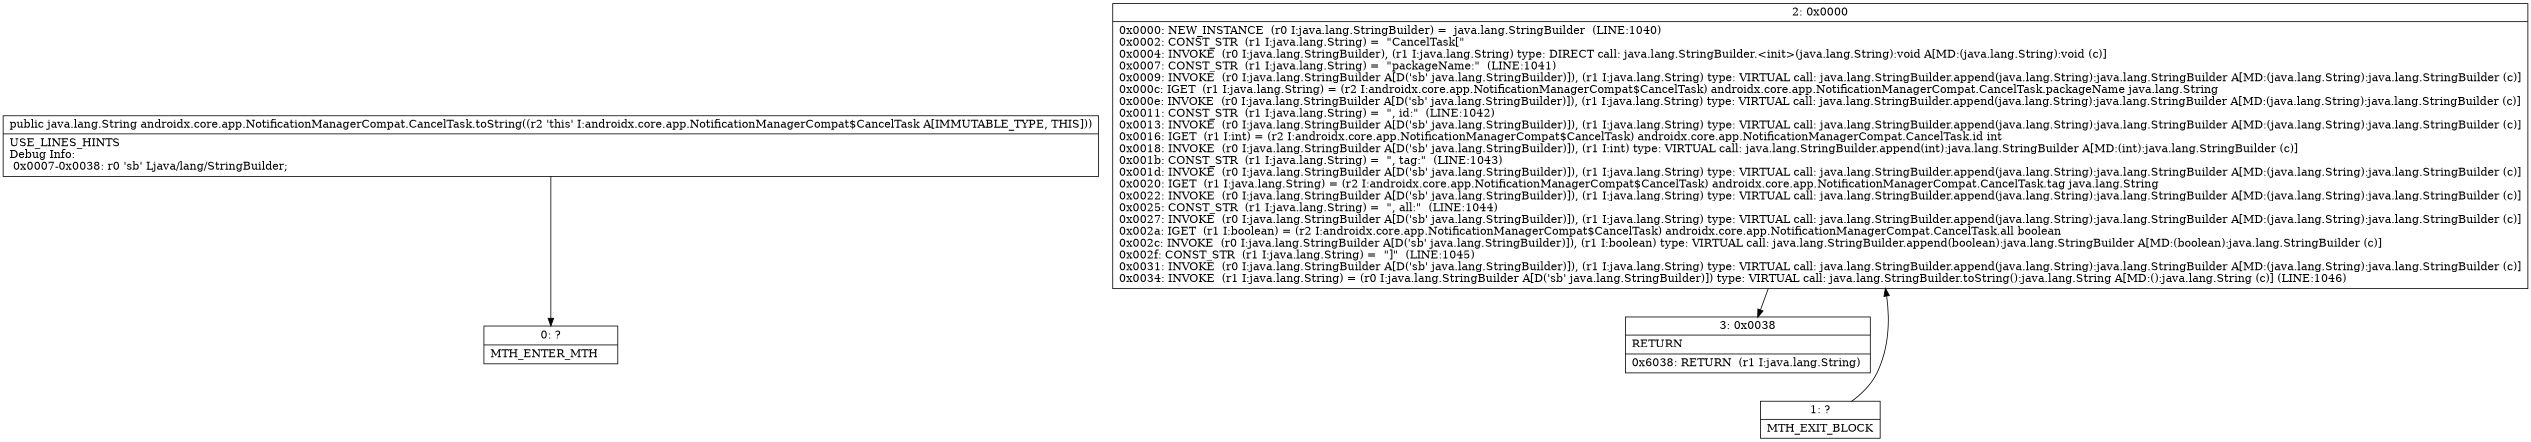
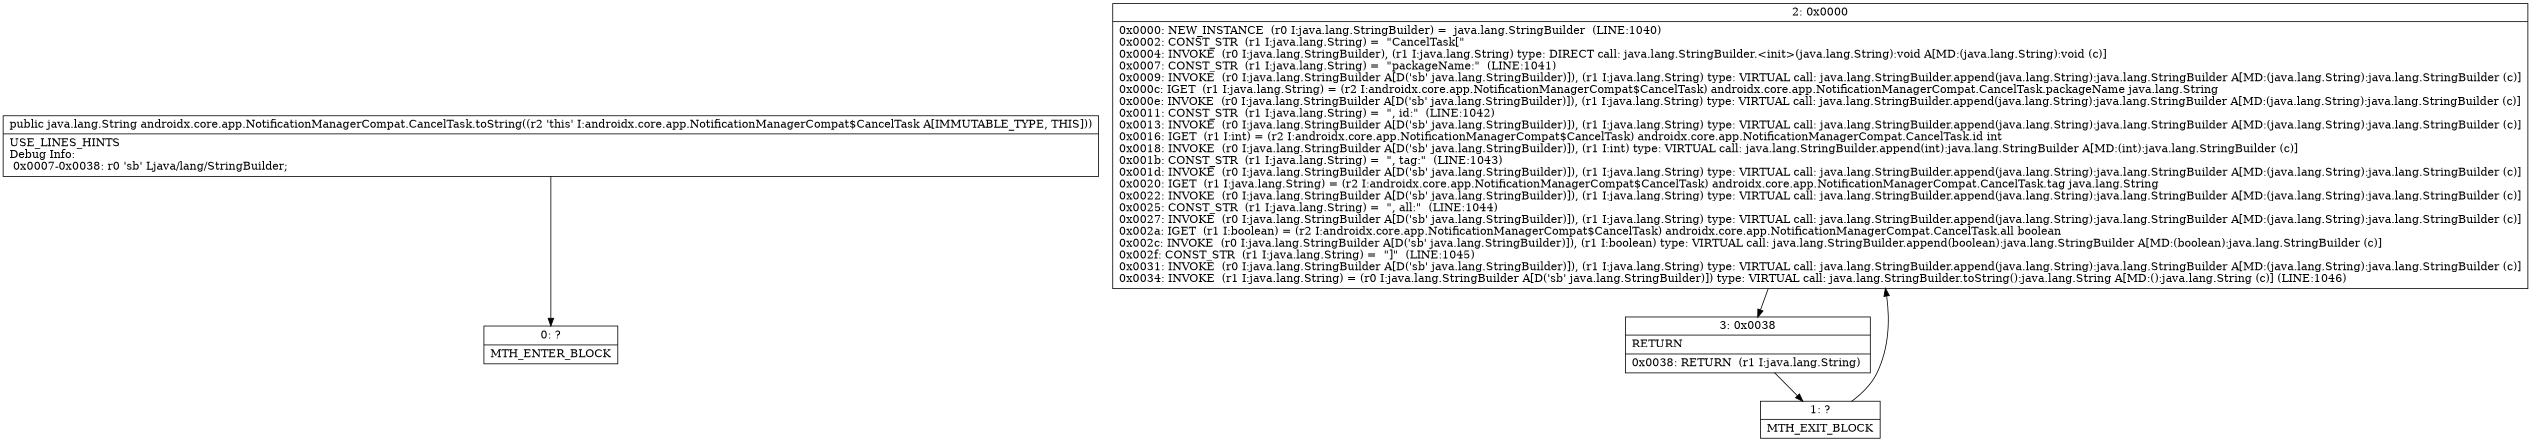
node "0: ?": text "MTH_ENTER_MTH" -> "MTH_ENTER_BLOCK"
node "3: 0x0038": text "0x6038: RETURN  (r1 I:java.lang.String)" -> "0x0038: RETURN  (r1 I:java.lang.String)"
edge "3: 0x0038" -> "1: ?": added
